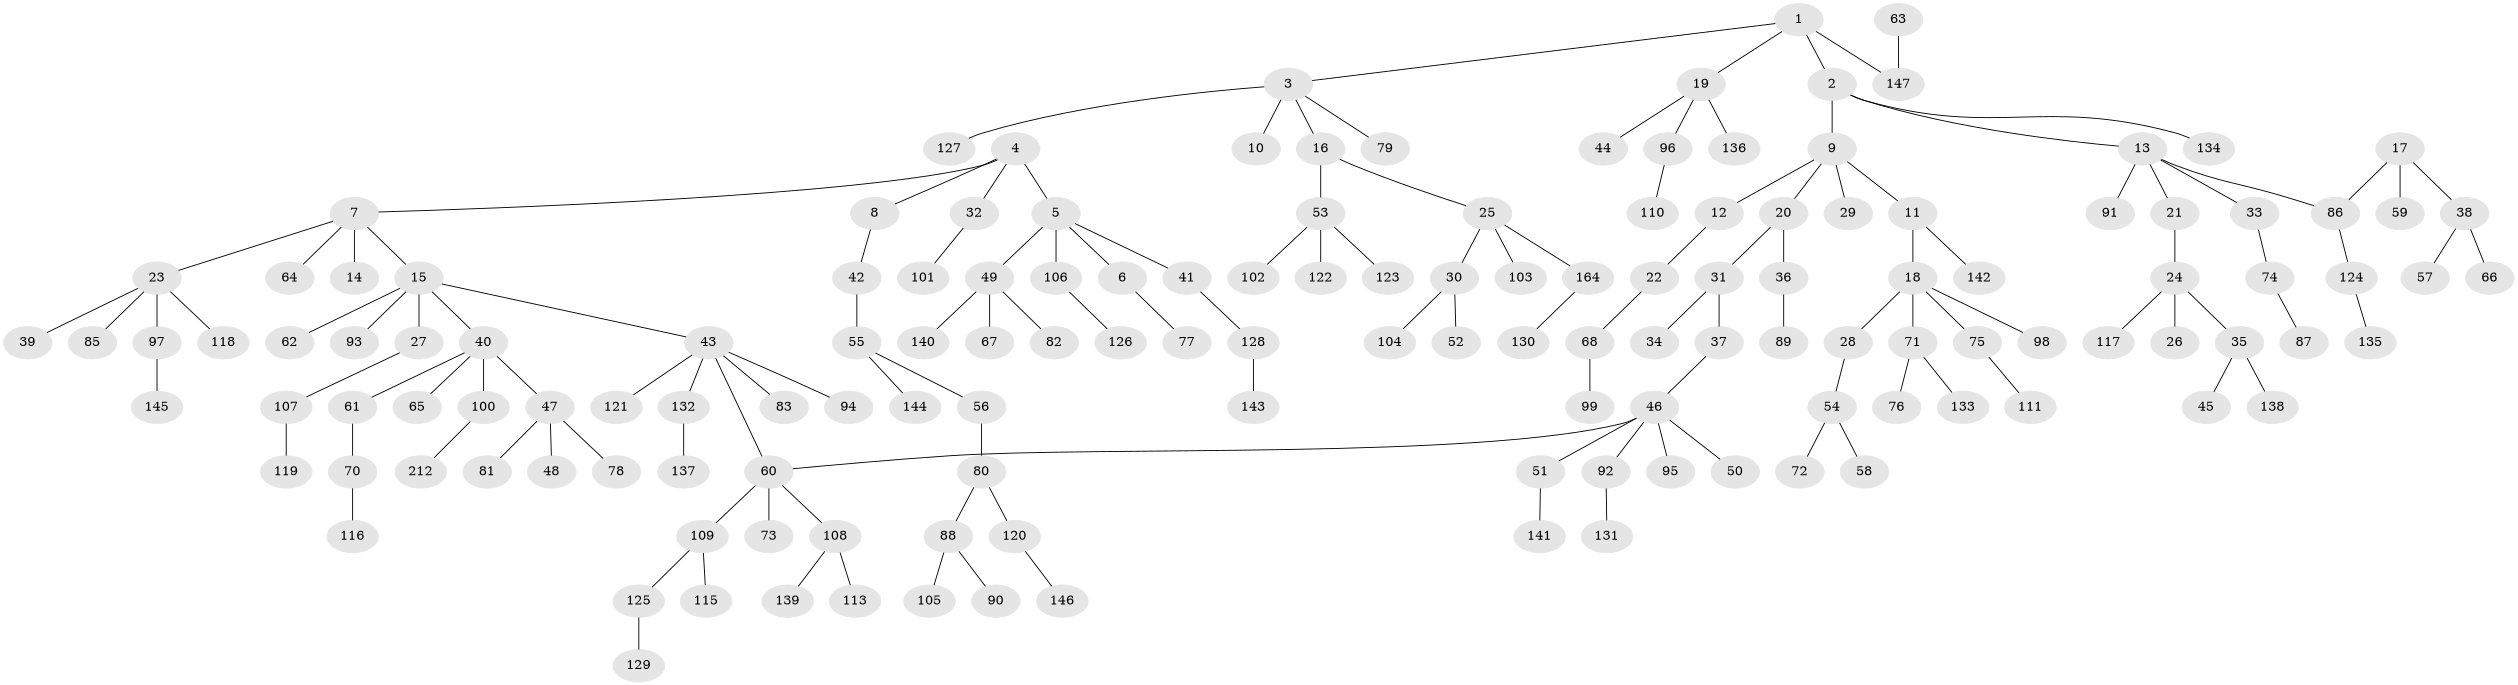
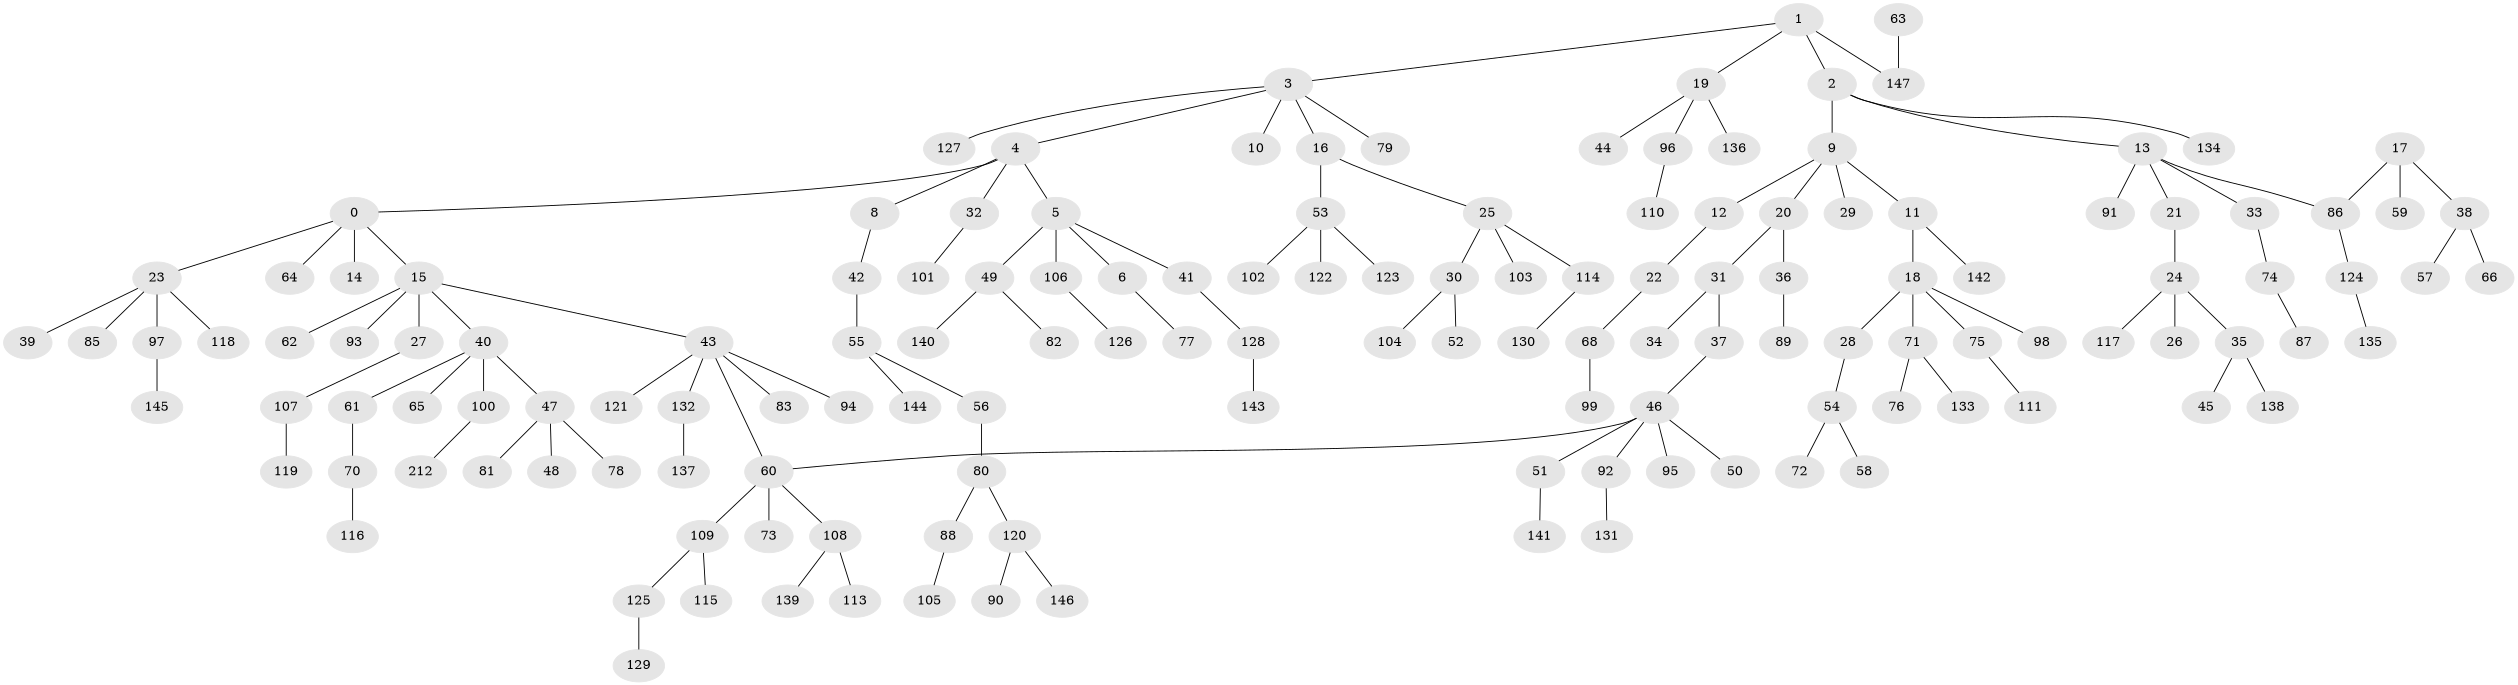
edge "3" -- "4": added
node "7": label "7" -> "0"
node "164": label "164" -> "114"
node "67": removed
edge "88" -- "90": now "120" -- "90"
